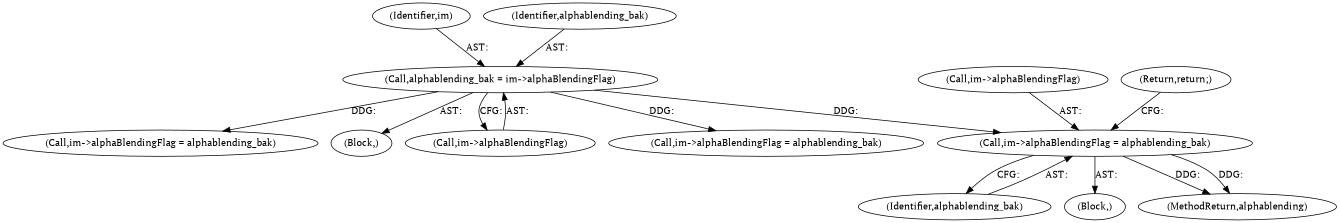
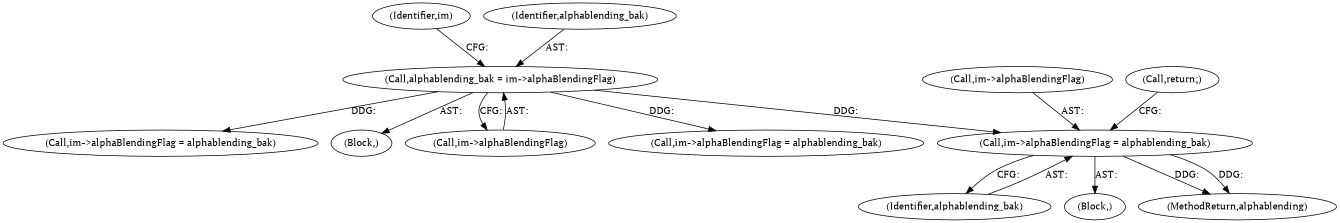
edge "(Identifier,im)" -> "(Call,alphablending_bak = im->alphaBlendingFlag)": label "AST: " -> "CFG: "
node "(Return,return;)": label "(Return,return;)" -> "(Call,return;)"
